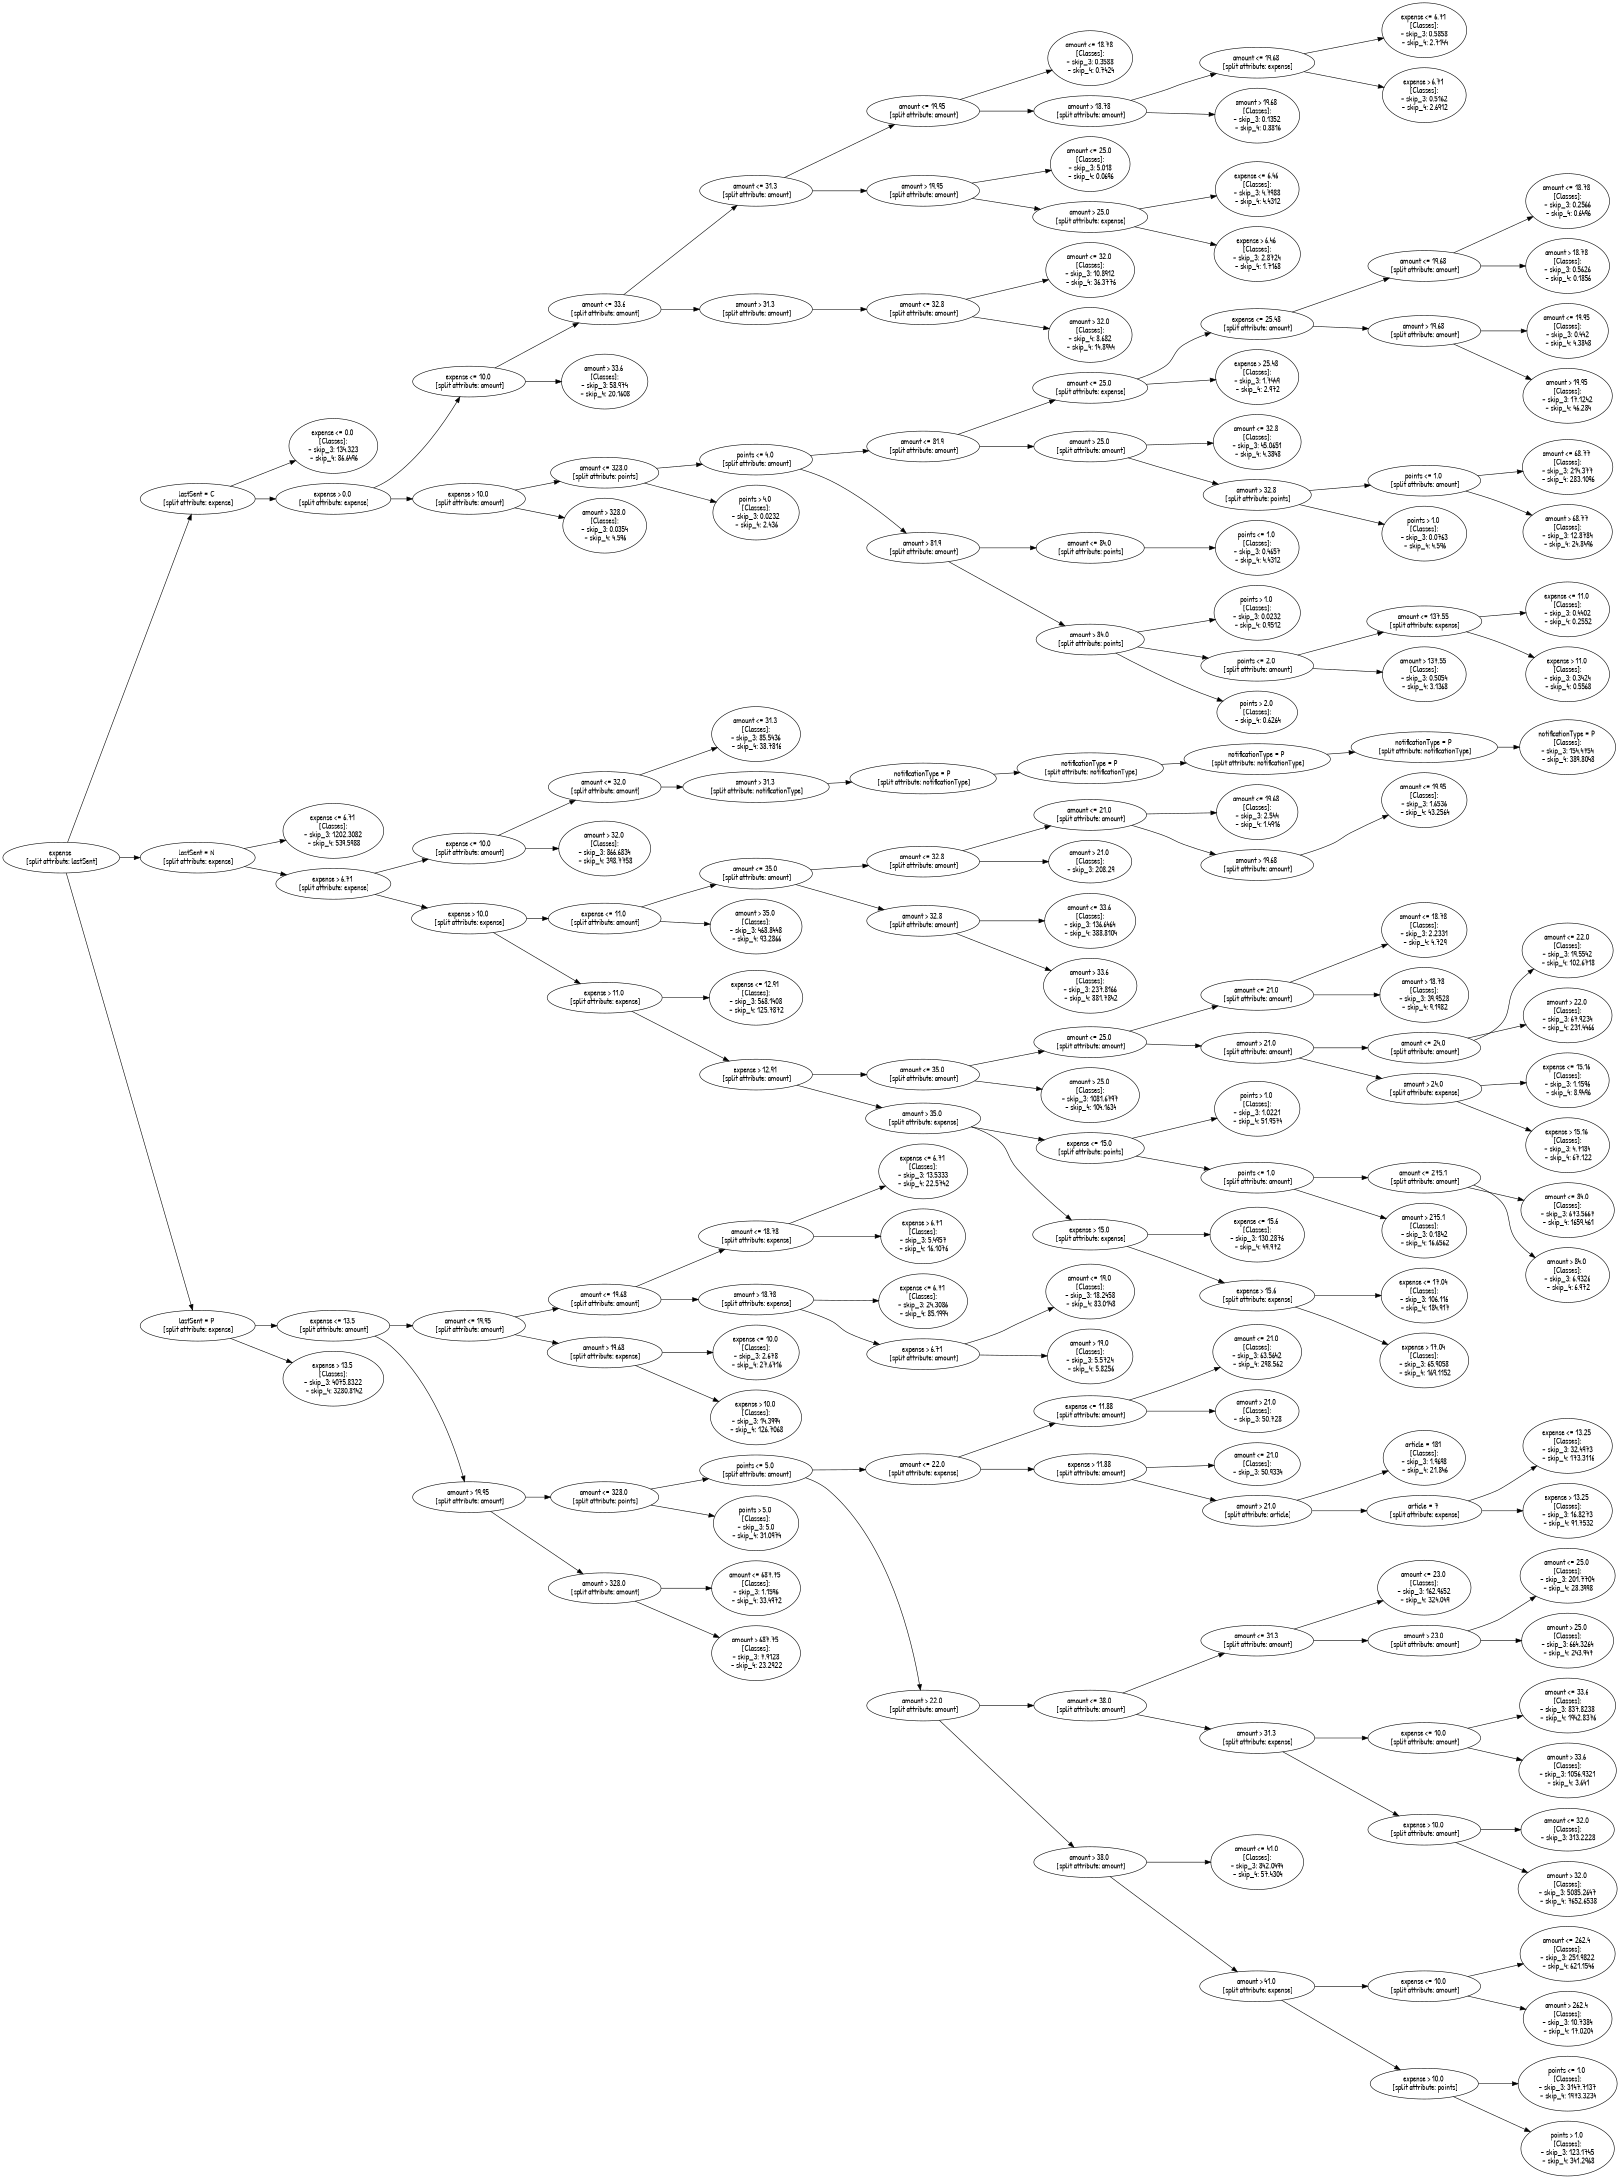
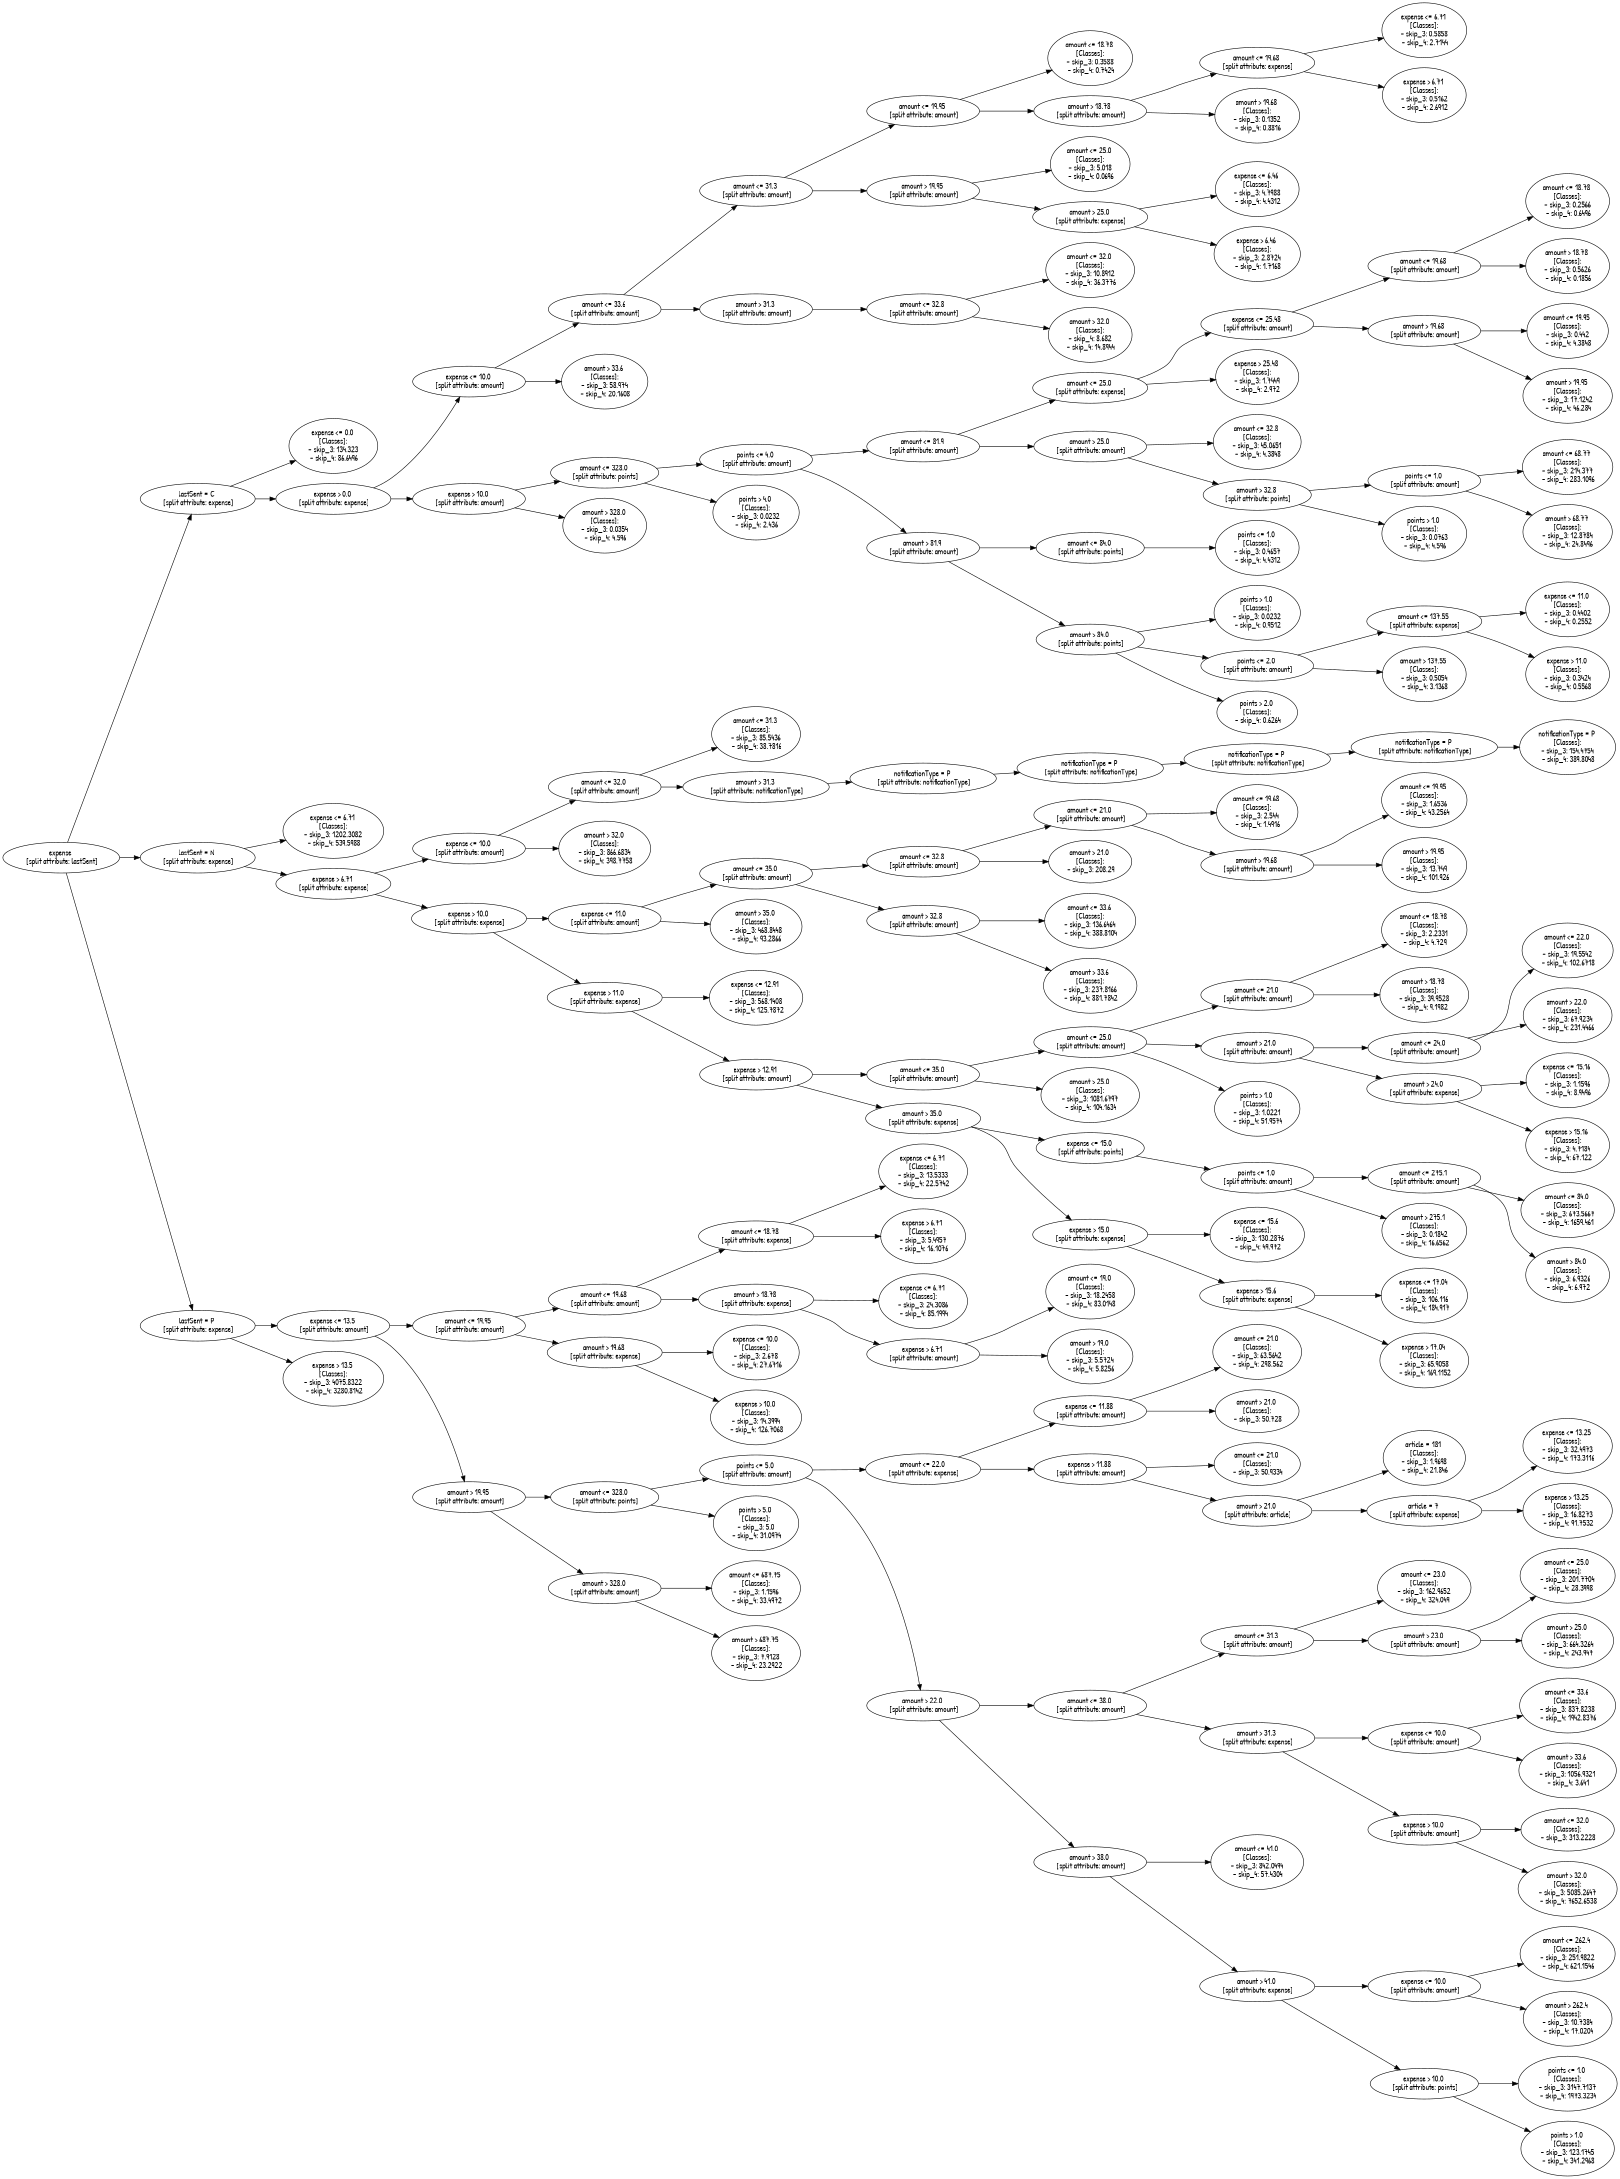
node "amount > 19.95 [Classes]: - skip_3: 13.749 - skip_4: 101.926": added
edge "expense <= 15.0 [split attribute: points]" -> "points > 1.0 [Classes]: - skip_3: 1.0221 - skip_4: 51.9574": now "amount <= 25.0 [split attribute: amount]" -> "points > 1.0 [Classes]: - skip_3: 1.0221 - skip_4: 51.9574"
